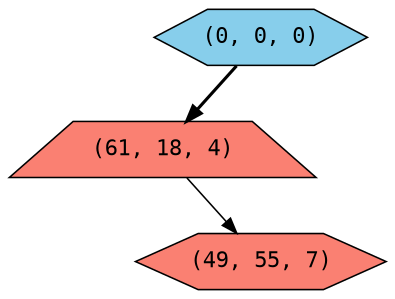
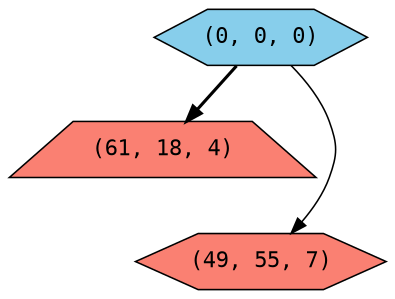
edge "(61, 18, 4)" -> "(49, 55, 7)": now "(0, 0, 0)" -> "(49, 55, 7)"
